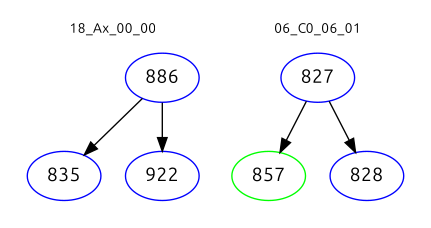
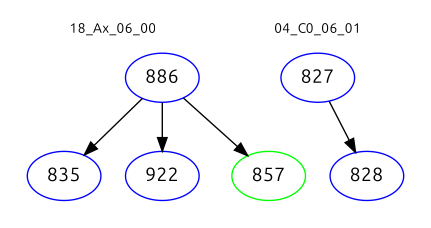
cluster "18_Ax_00_00": label "18_Ax_00_00" -> "18_Ax_06_00"
cluster "06_C0_06_01": label "06_C0_06_01" -> "04_C0_06_01"
edge "827" -> "857": now "886" -> "857"
